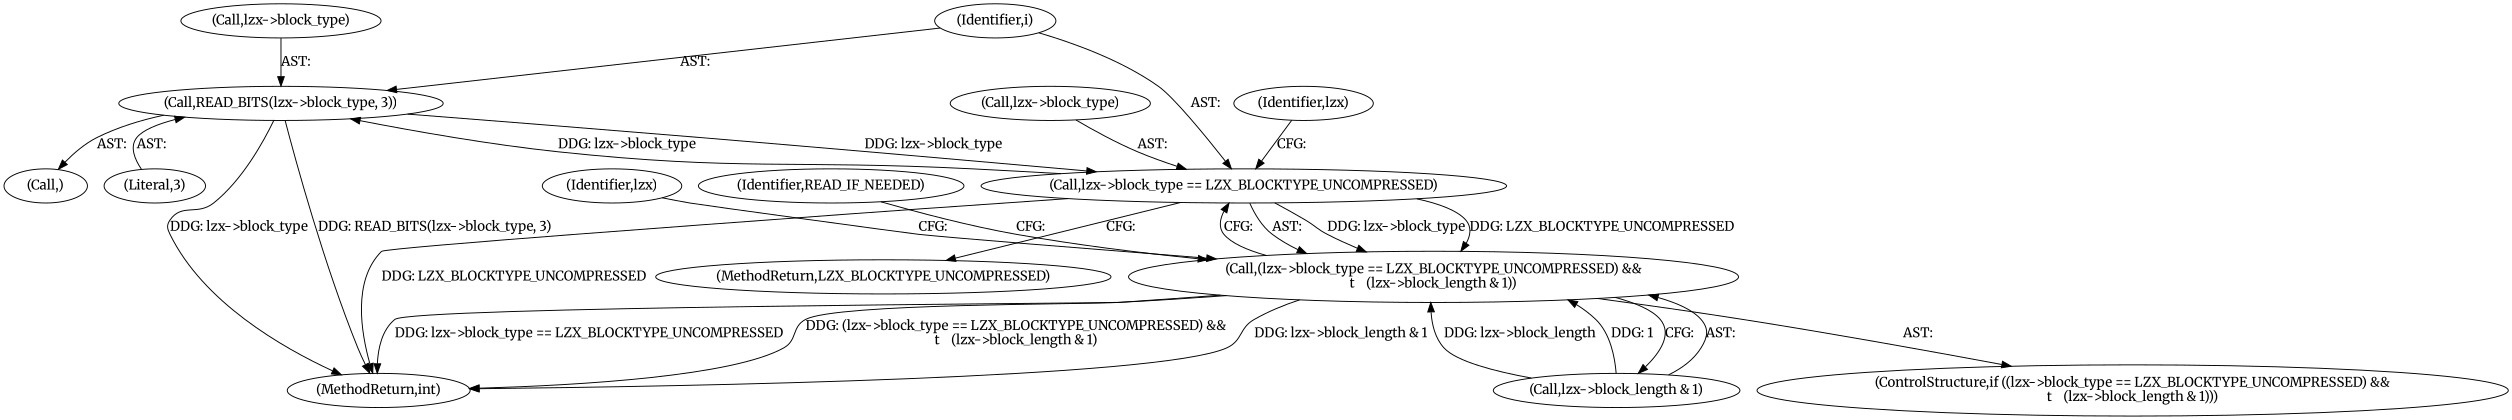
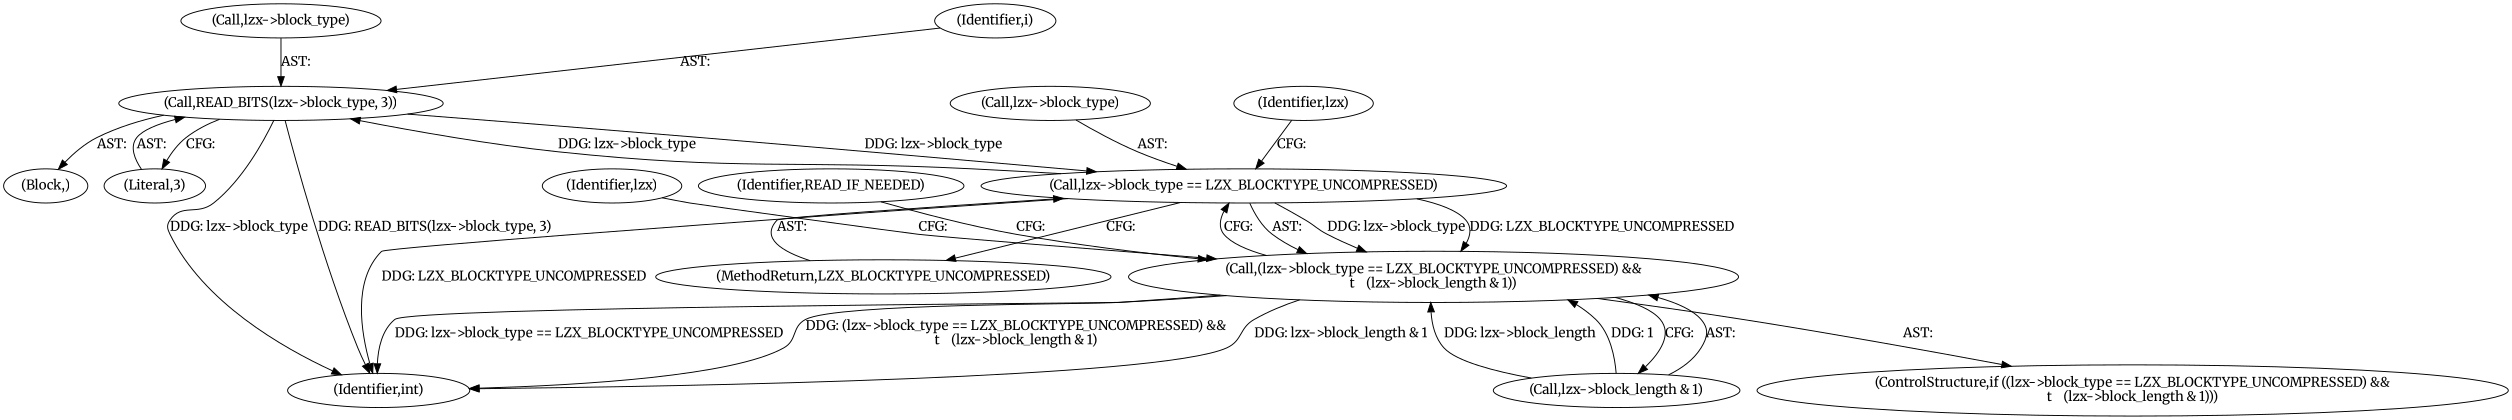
edge "(Identifier,i)" -> "(Call,lzx->block_type == LZX_BLOCKTYPE_UNCOMPRESSED)": now "(MethodReturn,LZX_BLOCKTYPE_UNCOMPRESSED)" -> "(Call,lzx->block_type == LZX_BLOCKTYPE_UNCOMPRESSED)"
edge "(Call,READ_BITS(lzx->block_type, 3))" -> "(Literal,3)": added, label "CFG:"
node "(Call,)": label "(Call,)" -> "(Block,)"
node "(MethodReturn,int)": label "(MethodReturn,int)" -> "(Identifier,int)"
